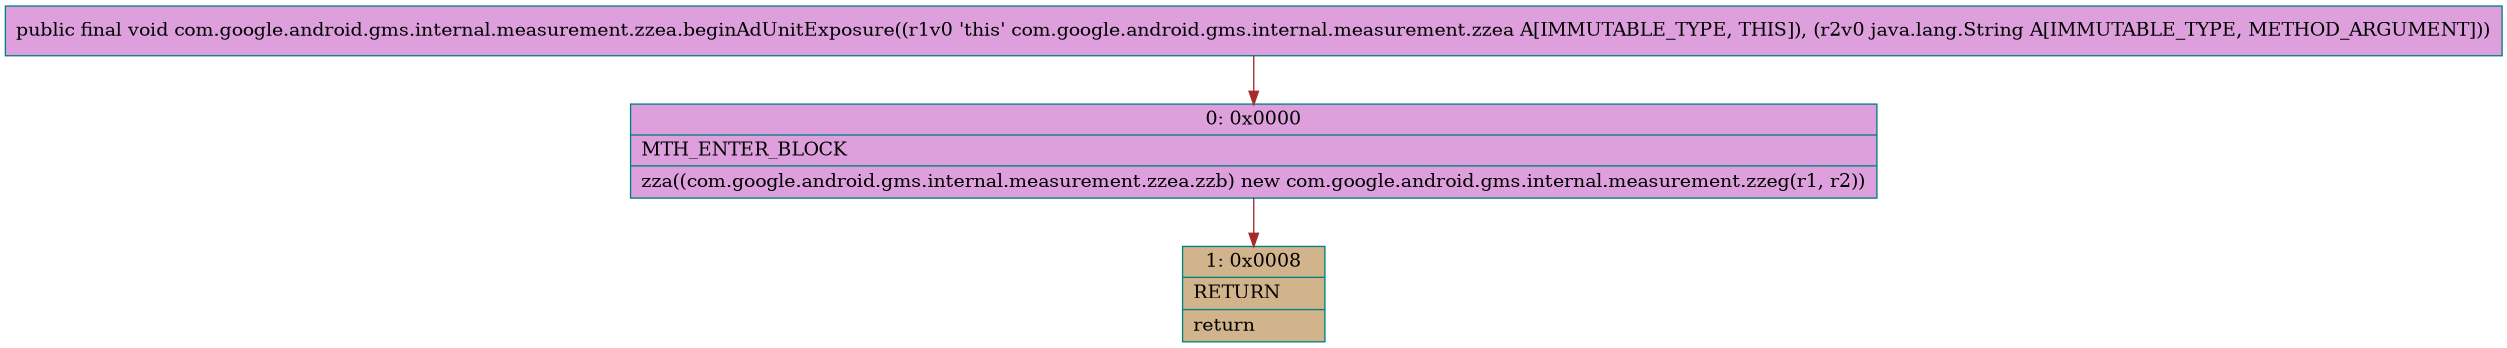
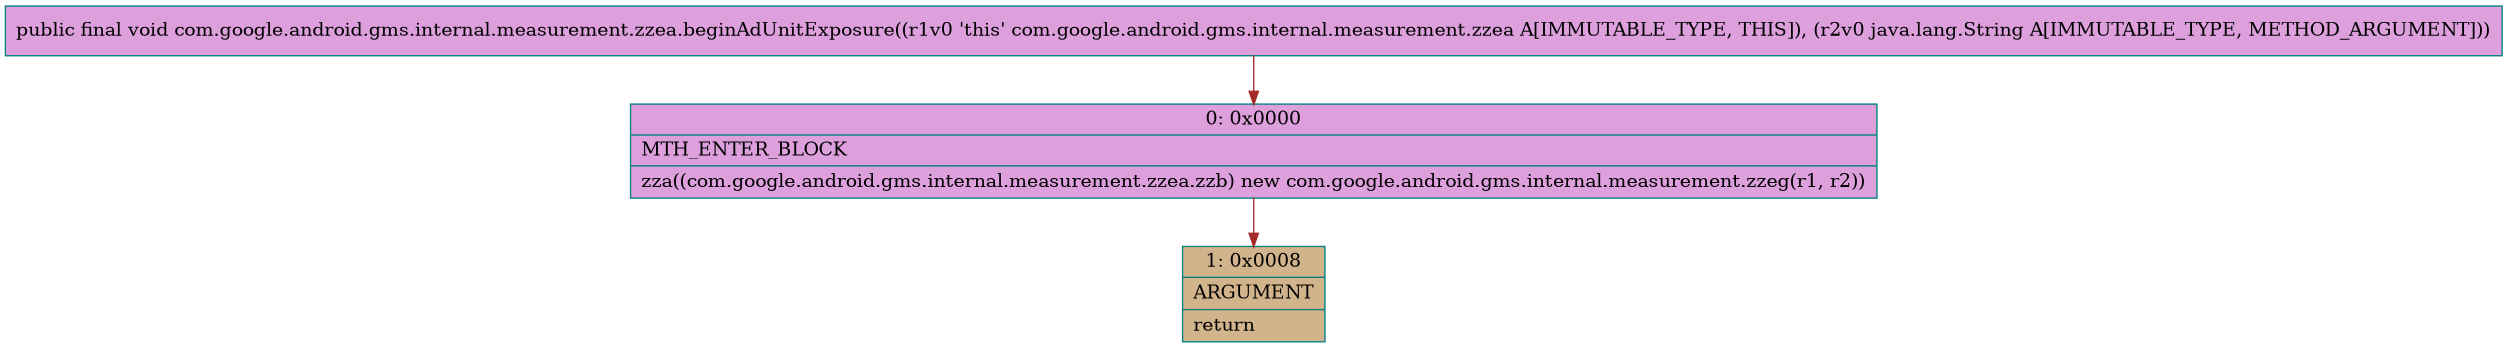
node "1: 0x0008": text "RETURN" -> "ARGUMENT"
